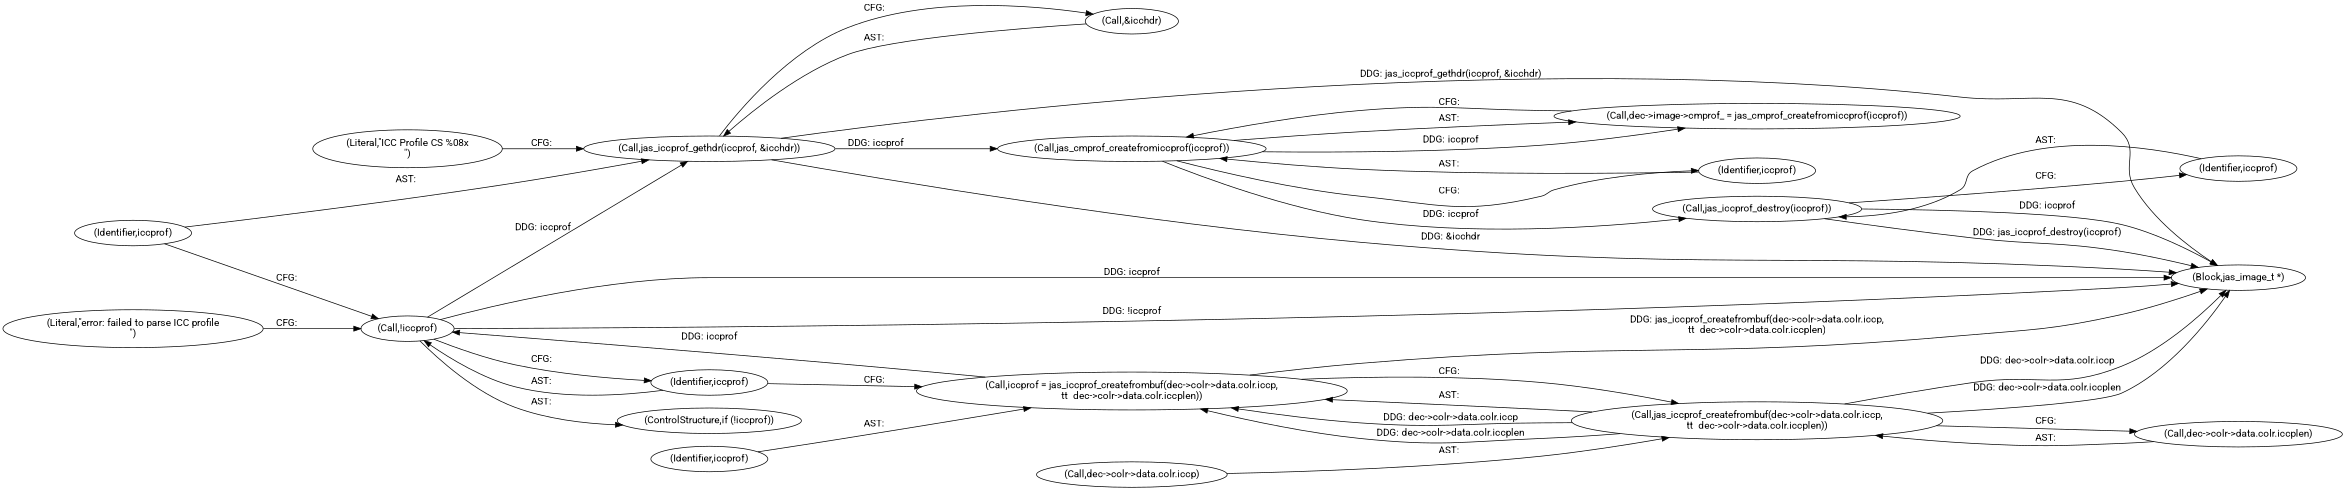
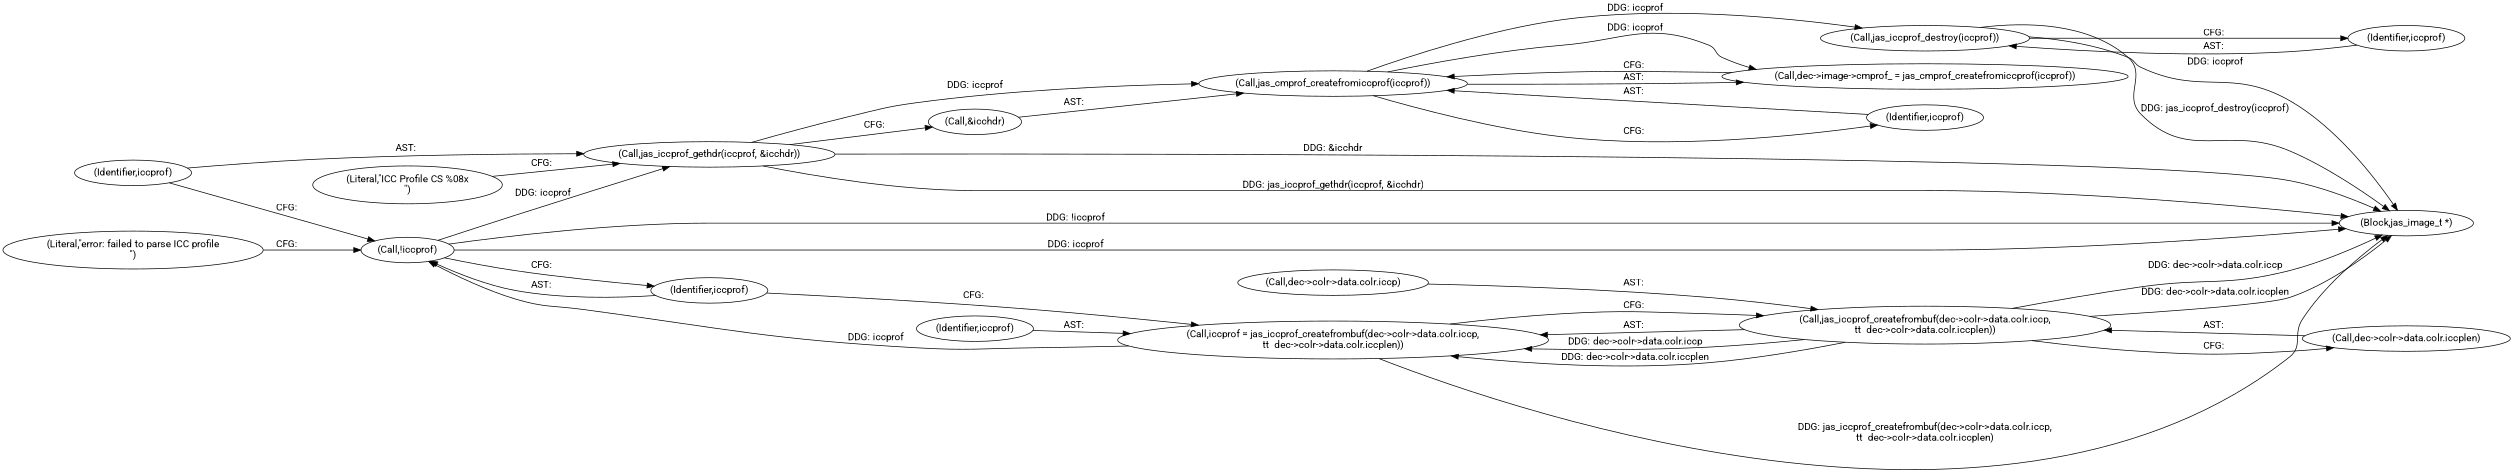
edge "(Call,&icchdr)" -> "(Call,jas_iccprof_gethdr(iccprof, &icchdr))": now "(Call,&icchdr)" -> "(Call,jas_cmprof_createfromiccprof(iccprof))"
node "(ControlStructure,if (!iccprof))": removed
